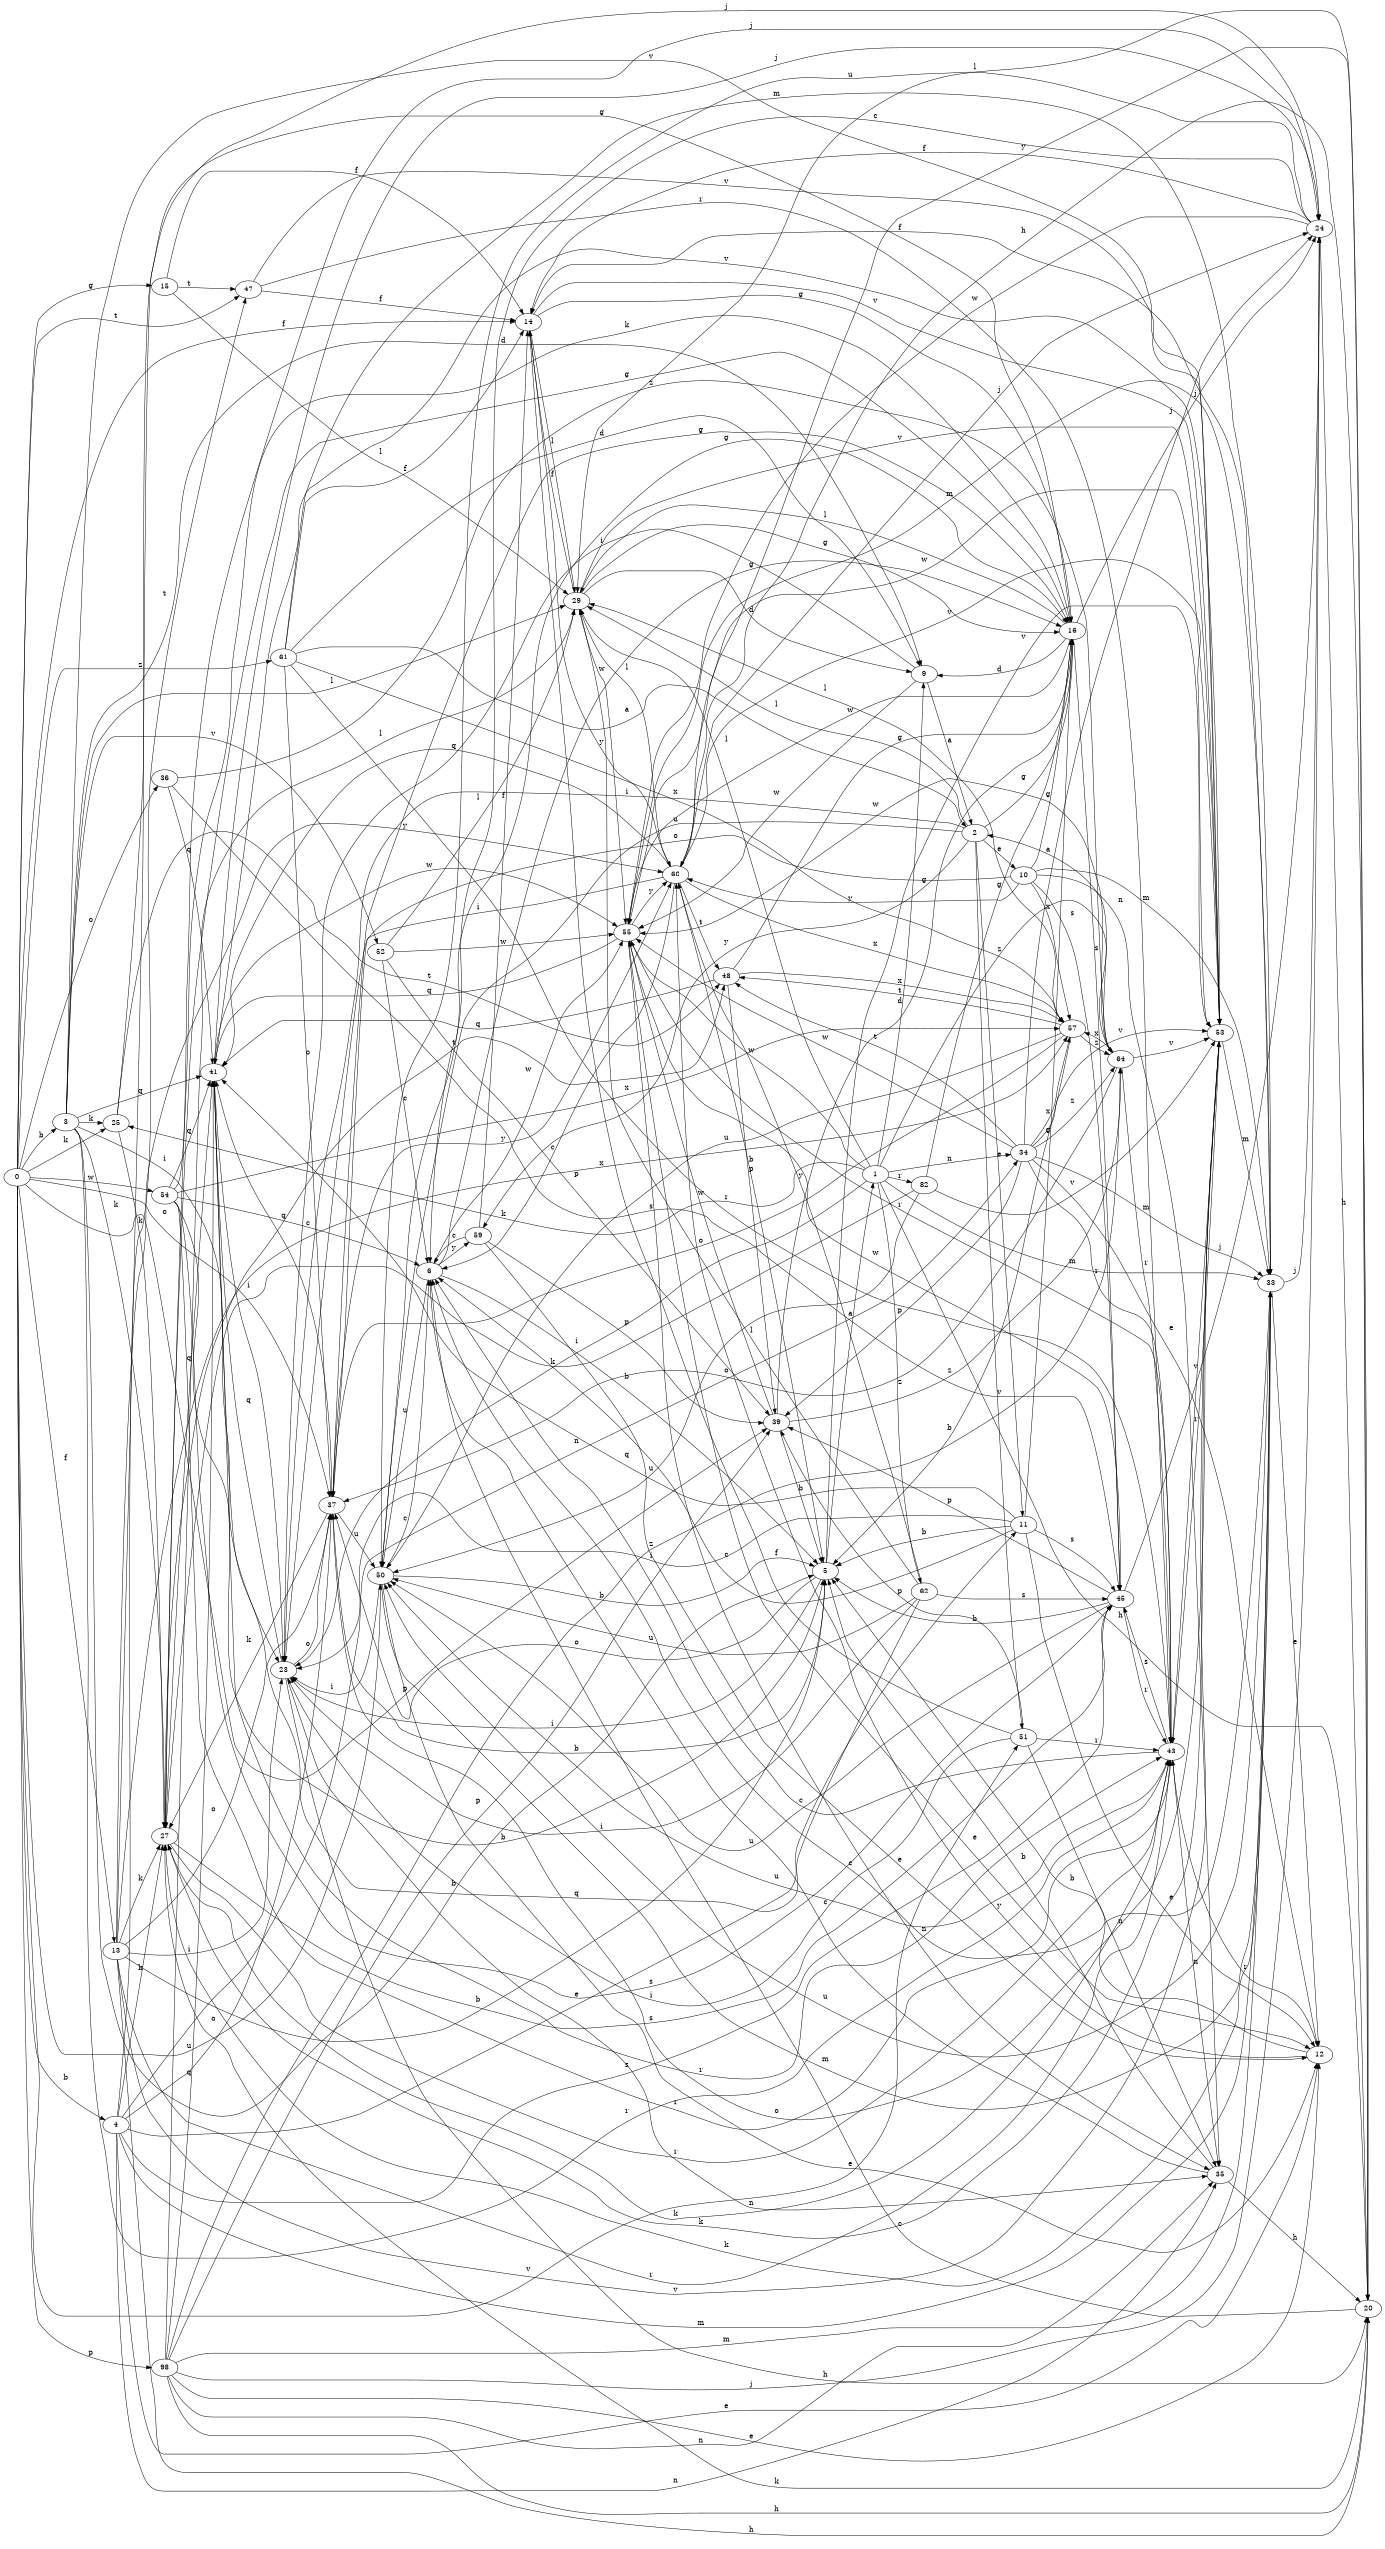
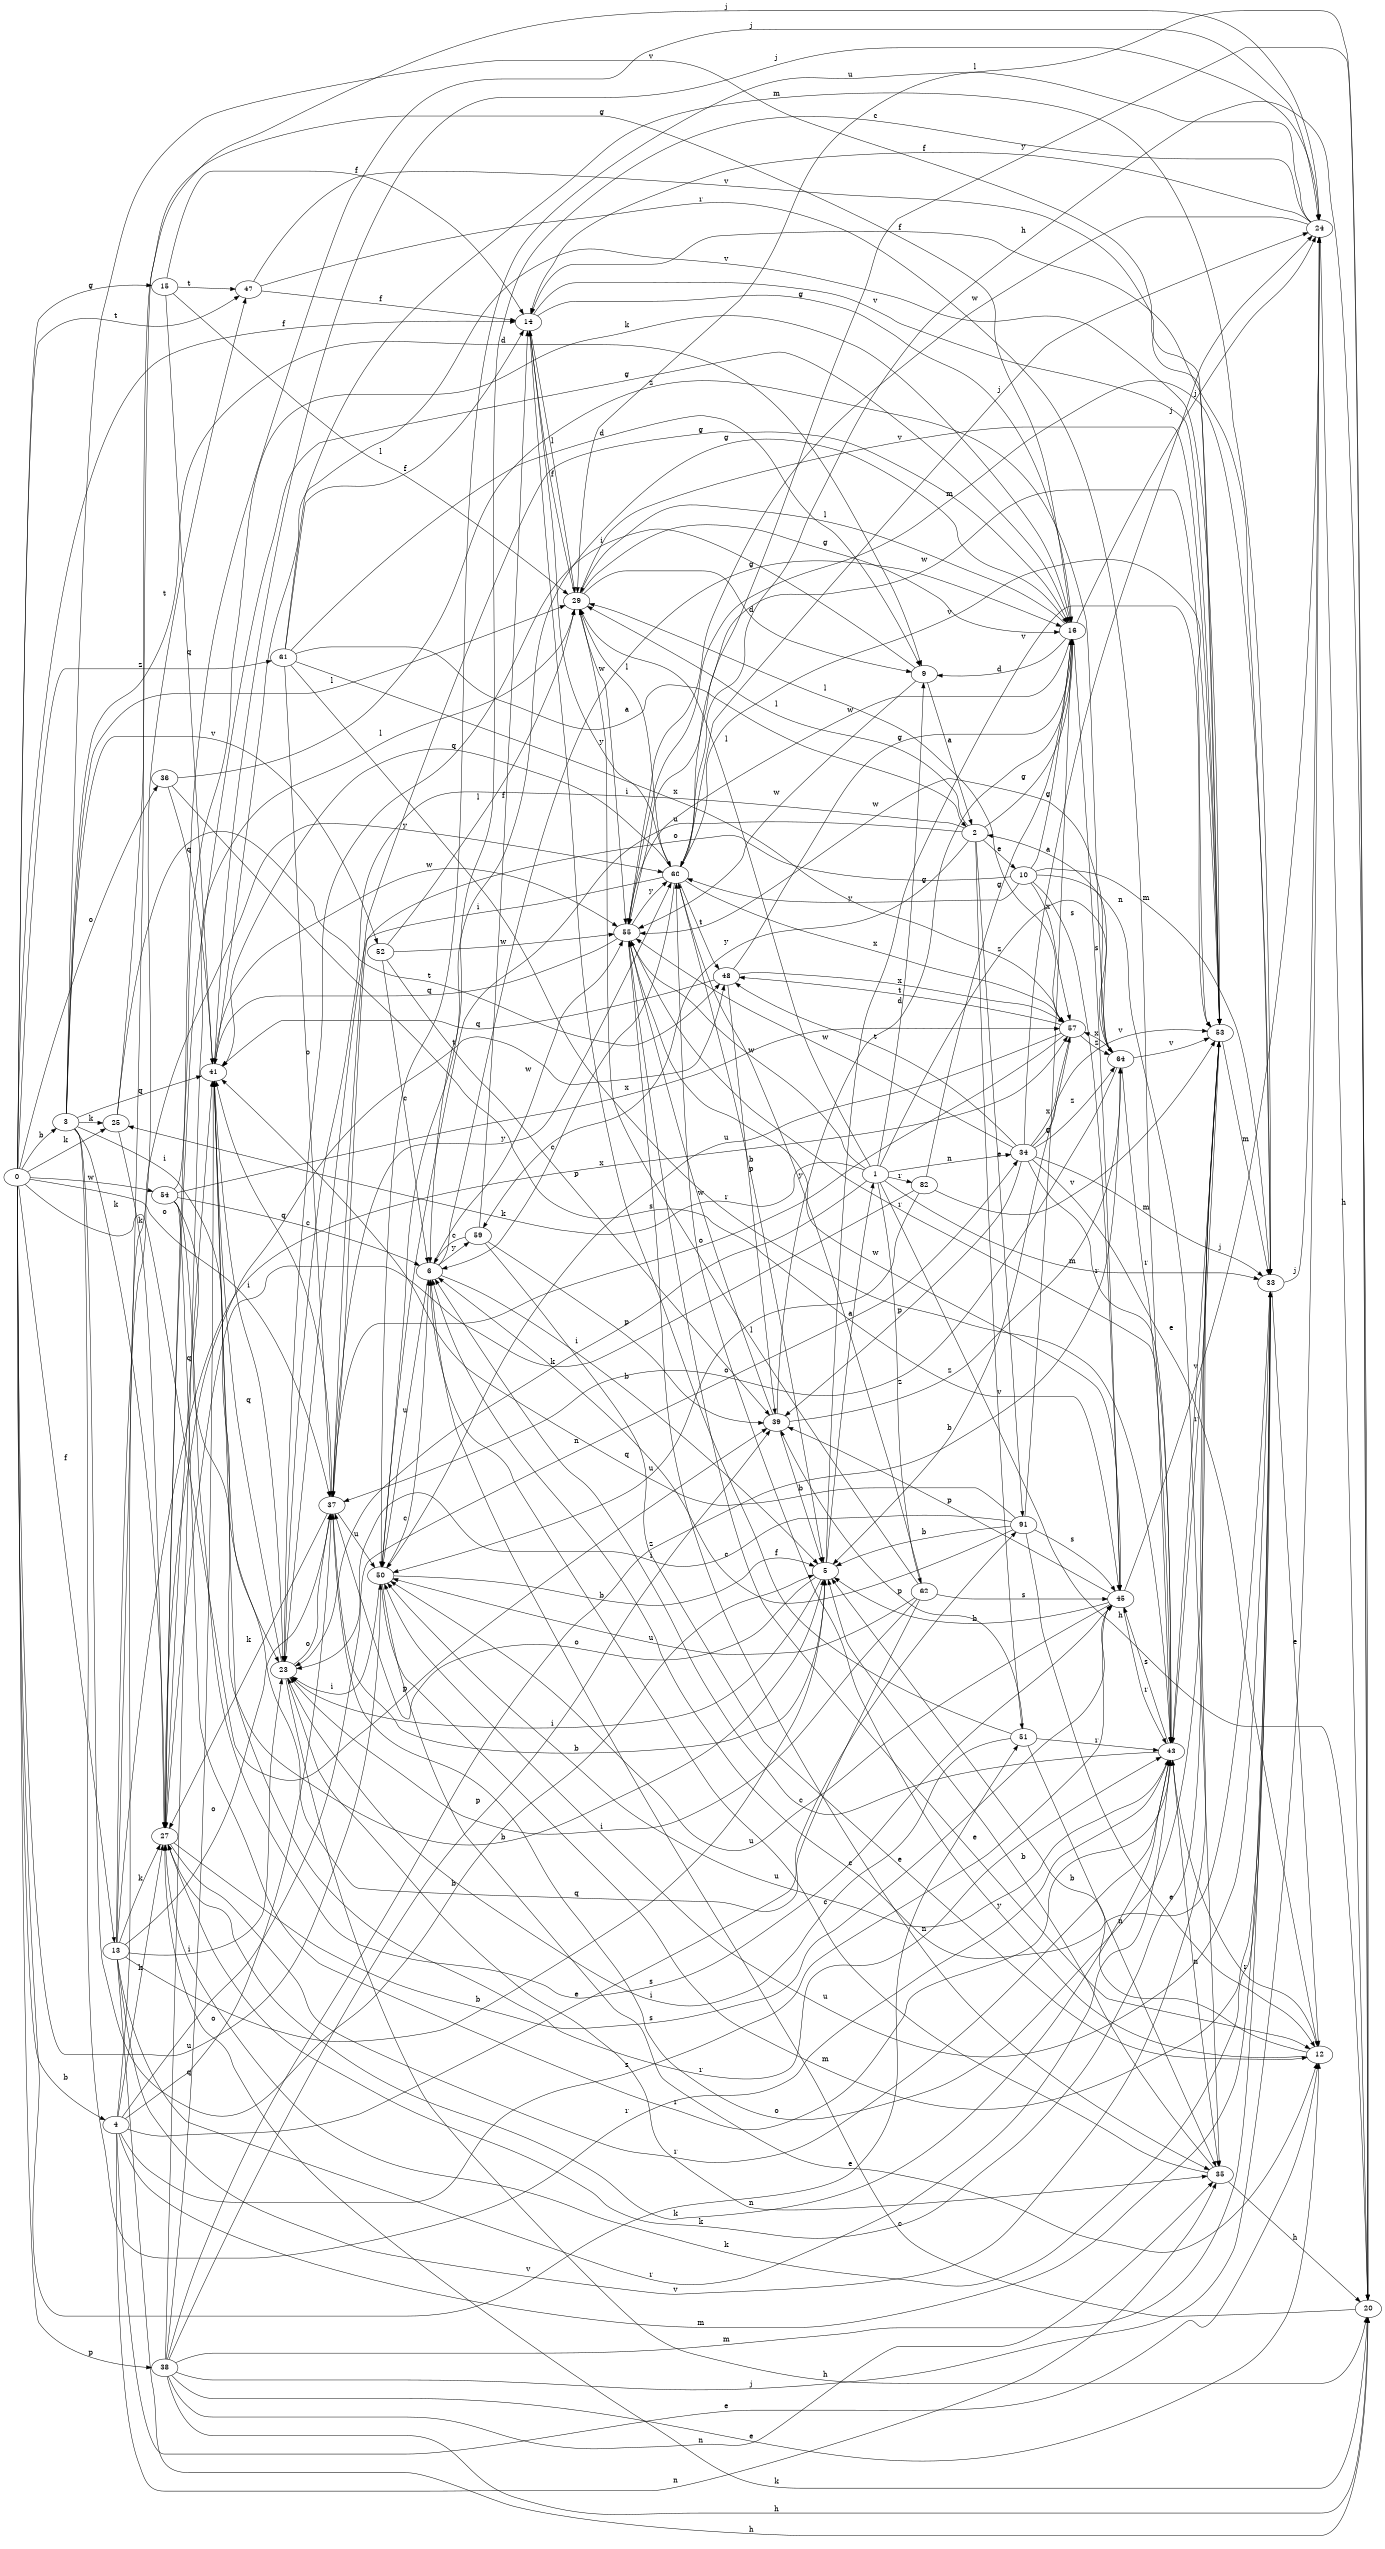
edge "54" -> "41": now "15" -> "41"
node "11": label "11" -> "91"
node "98": label "98" -> "38"
